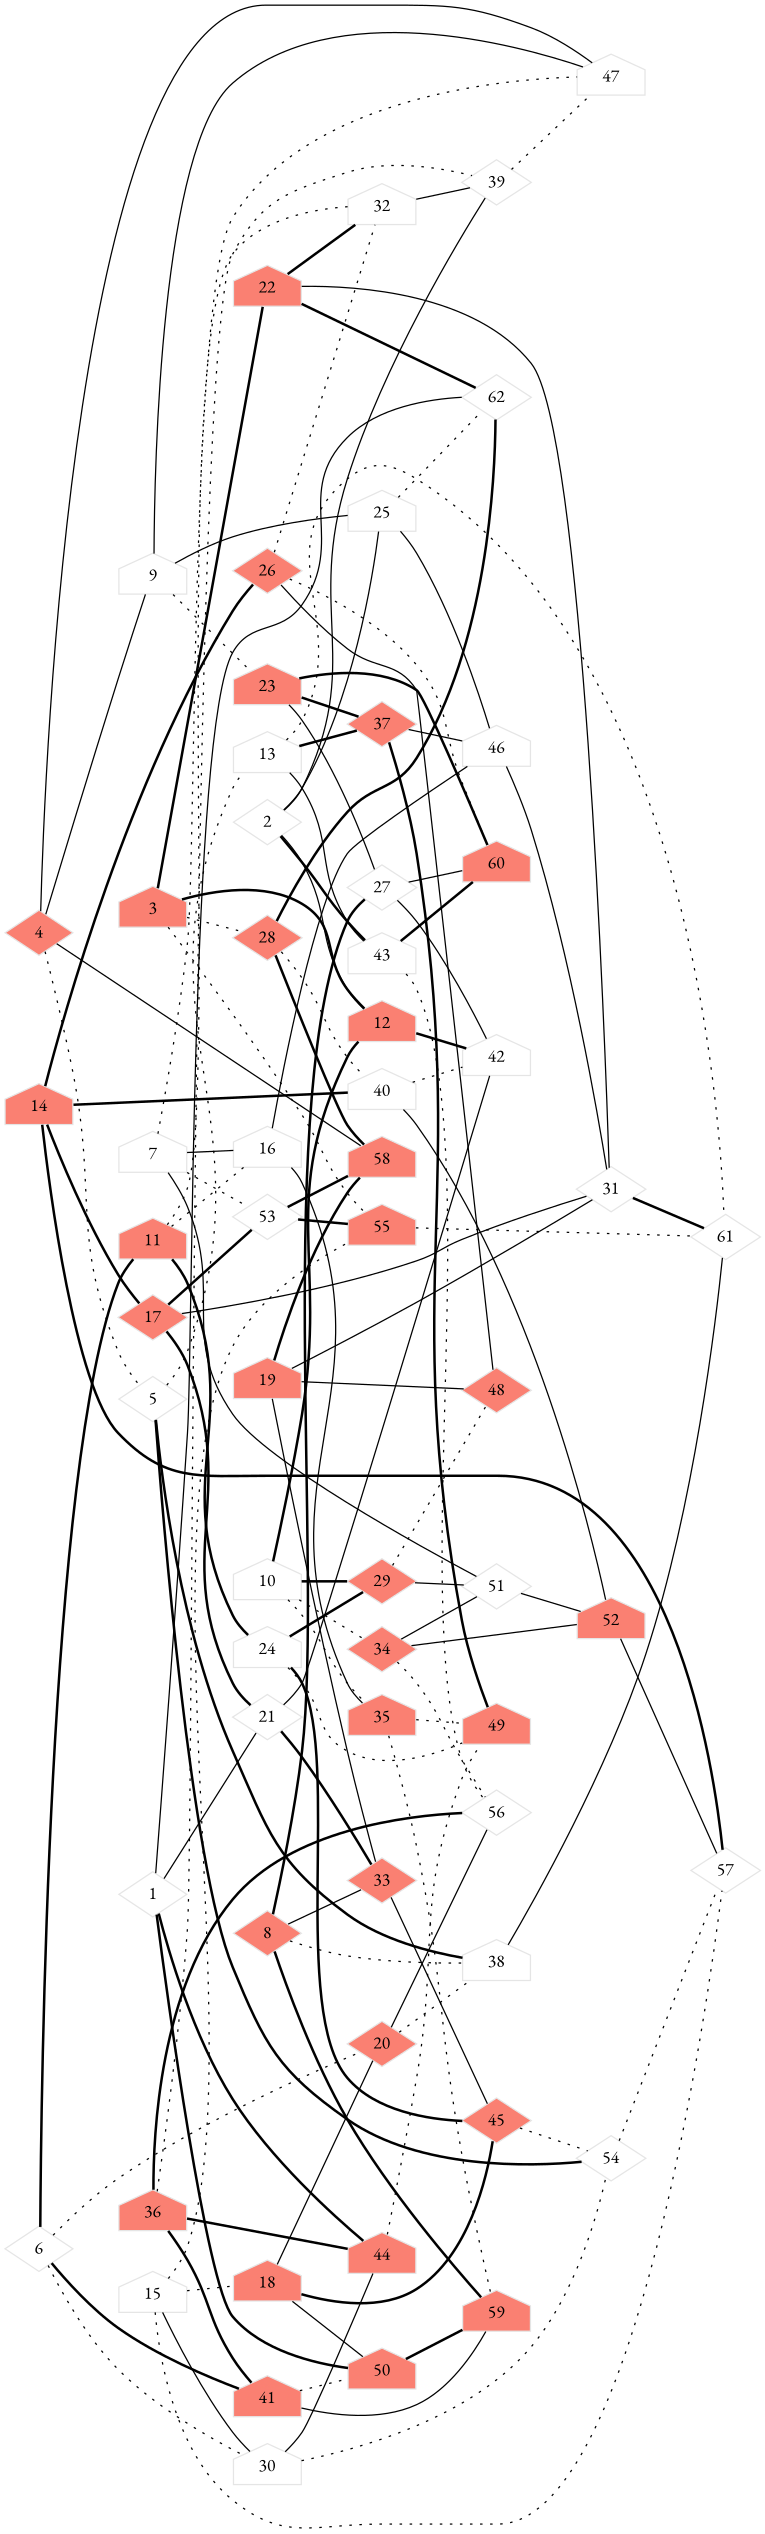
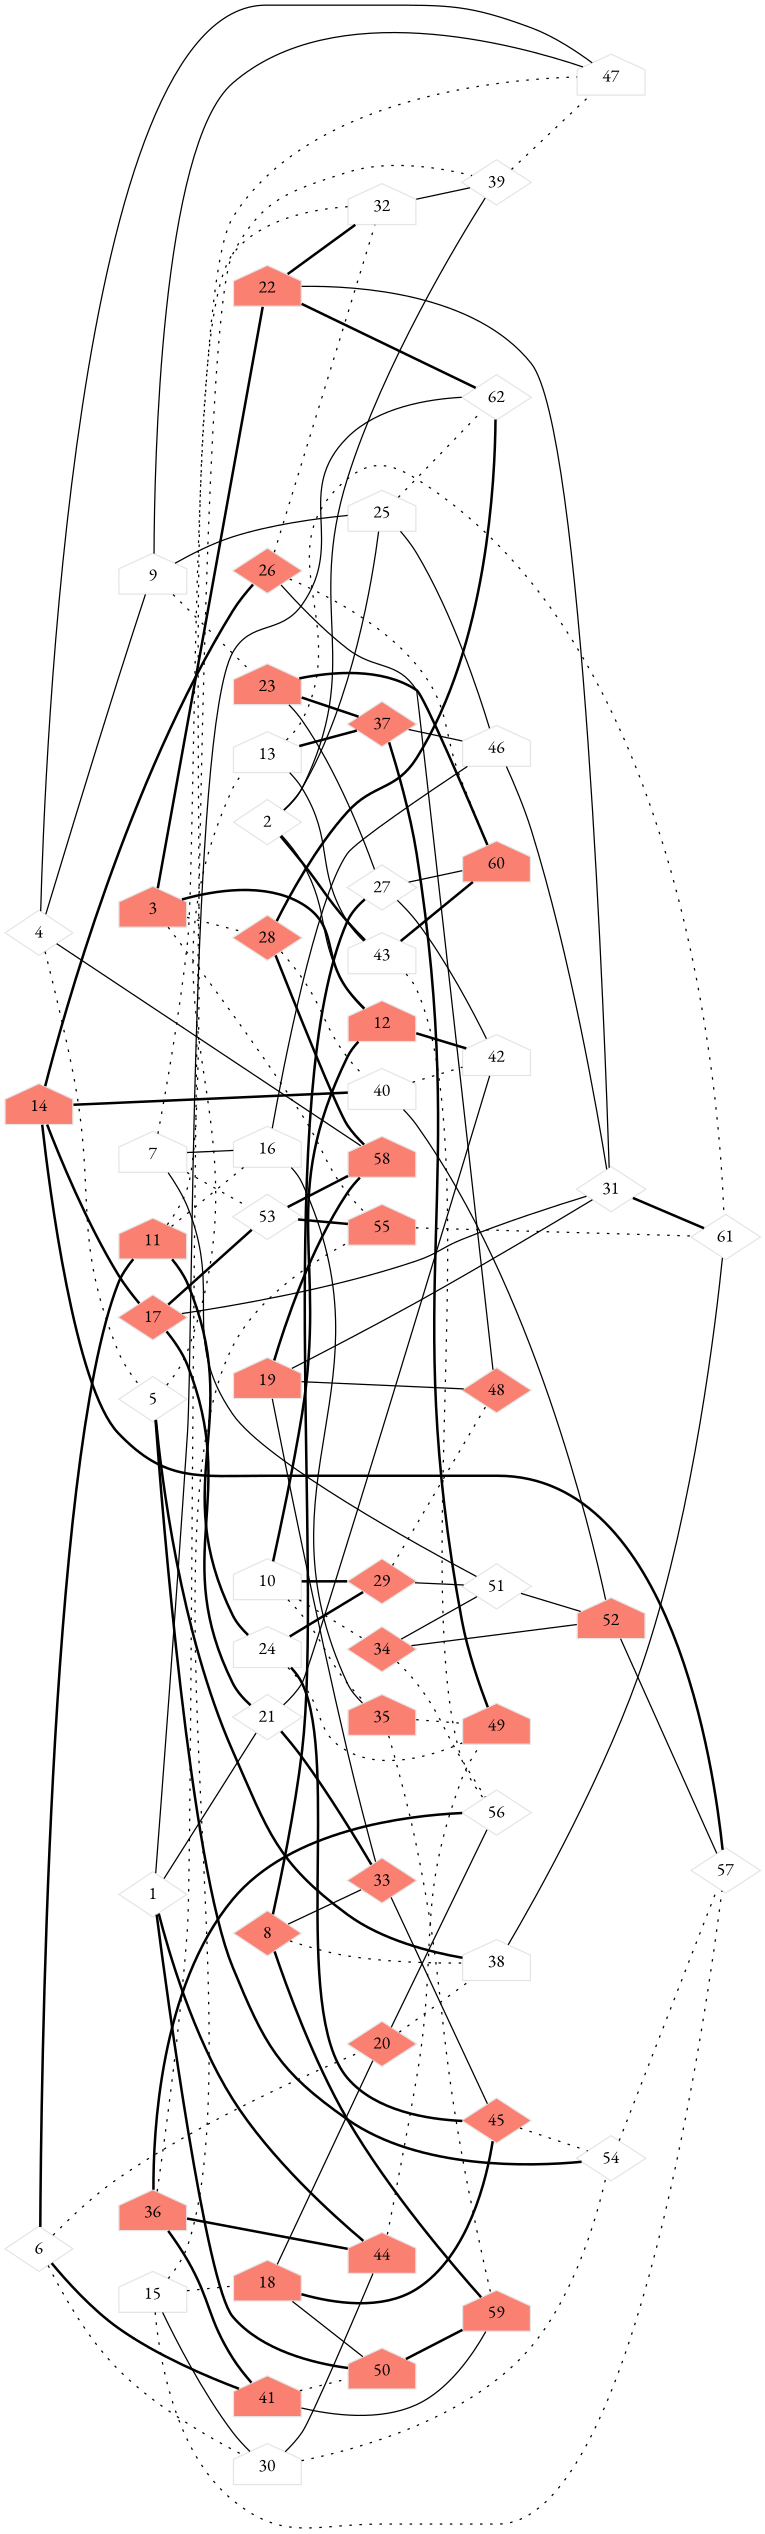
node "4": fillcolor salmon -> white
